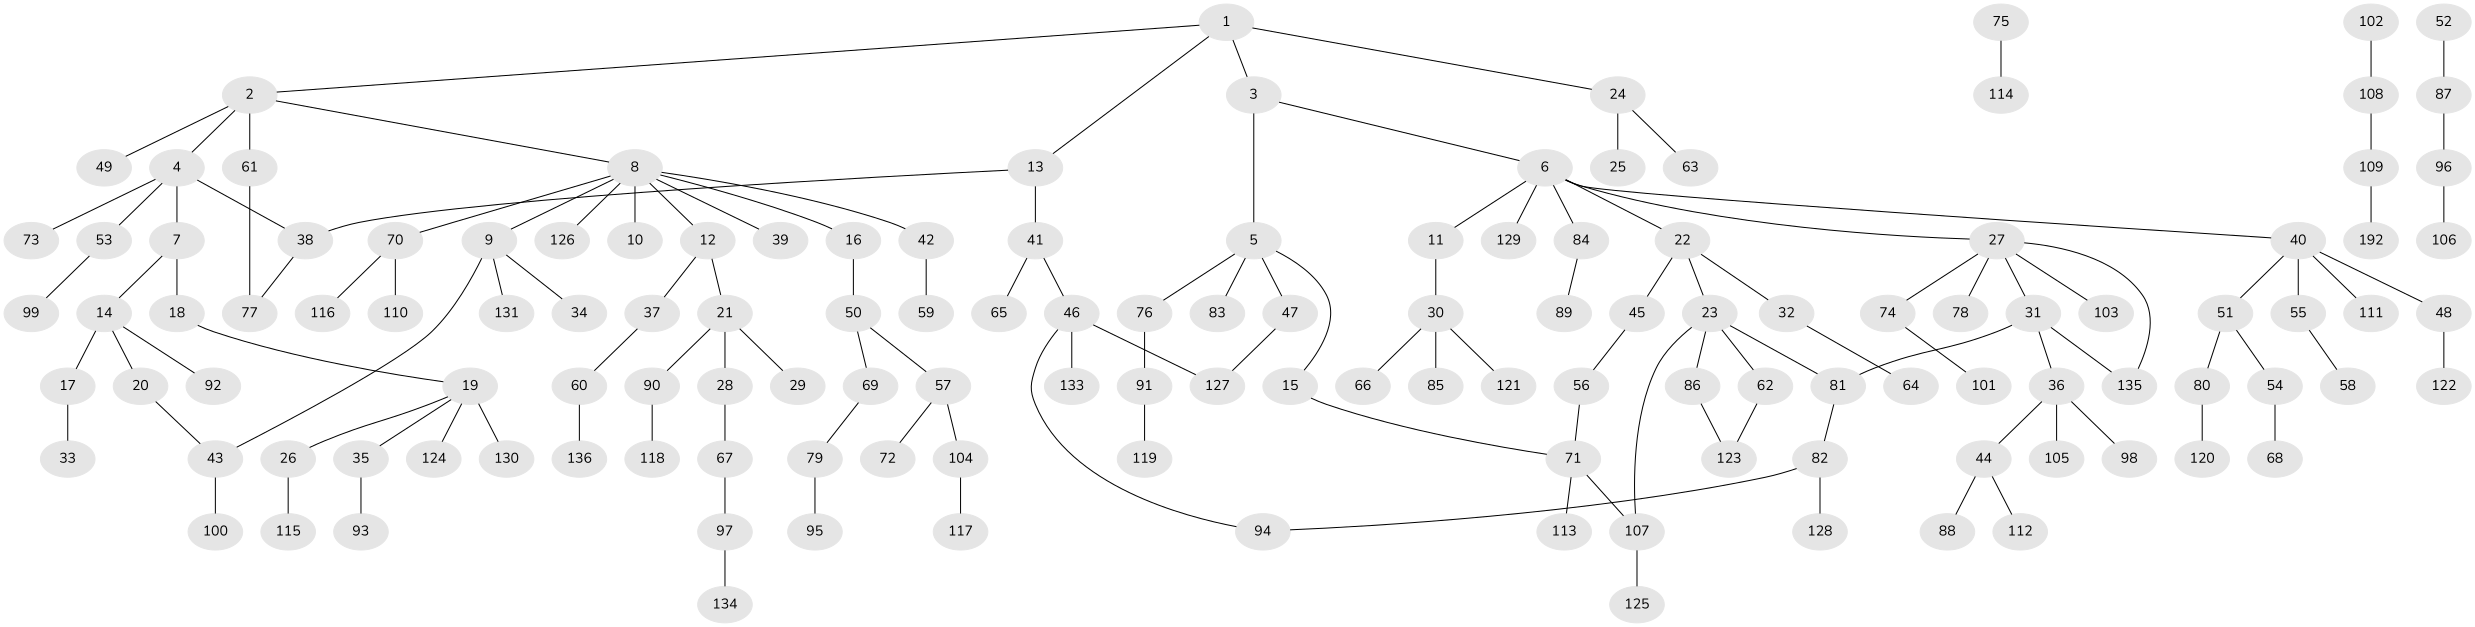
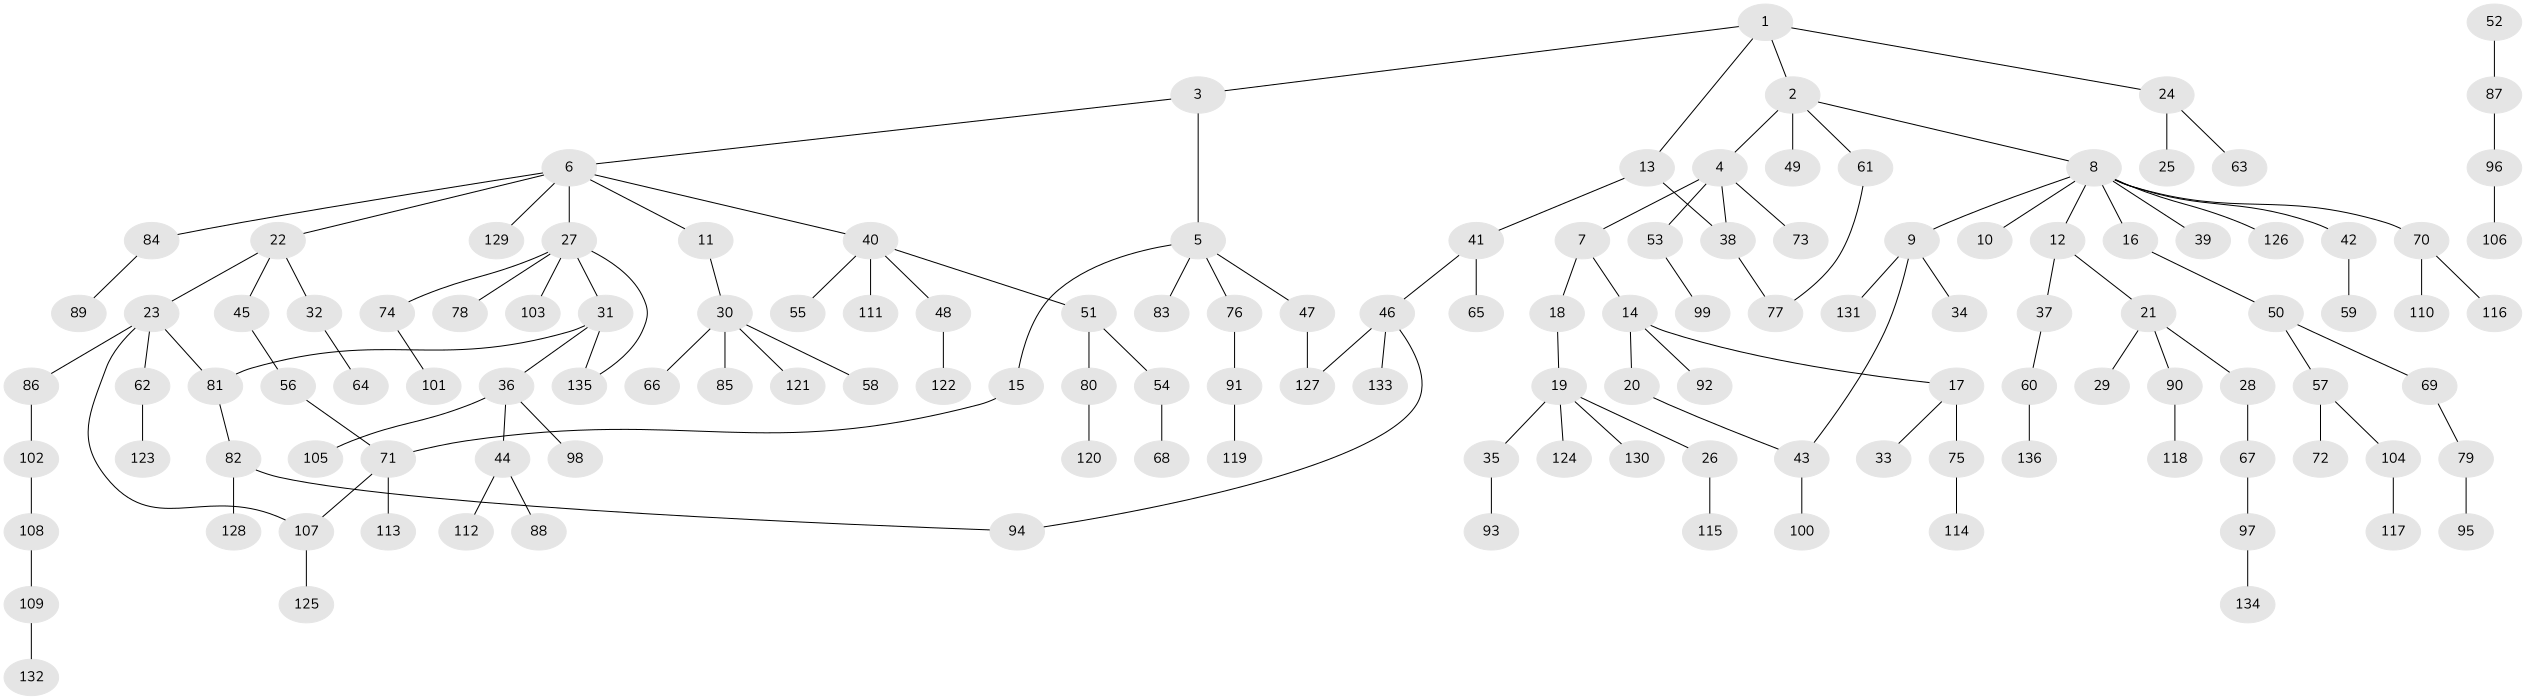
node "192": label "192" -> "132"
edge "55" -- "58": now "30" -- "58"
edge "86" -- "123": now "86" -- "102"
edge "17" -- "75": added
